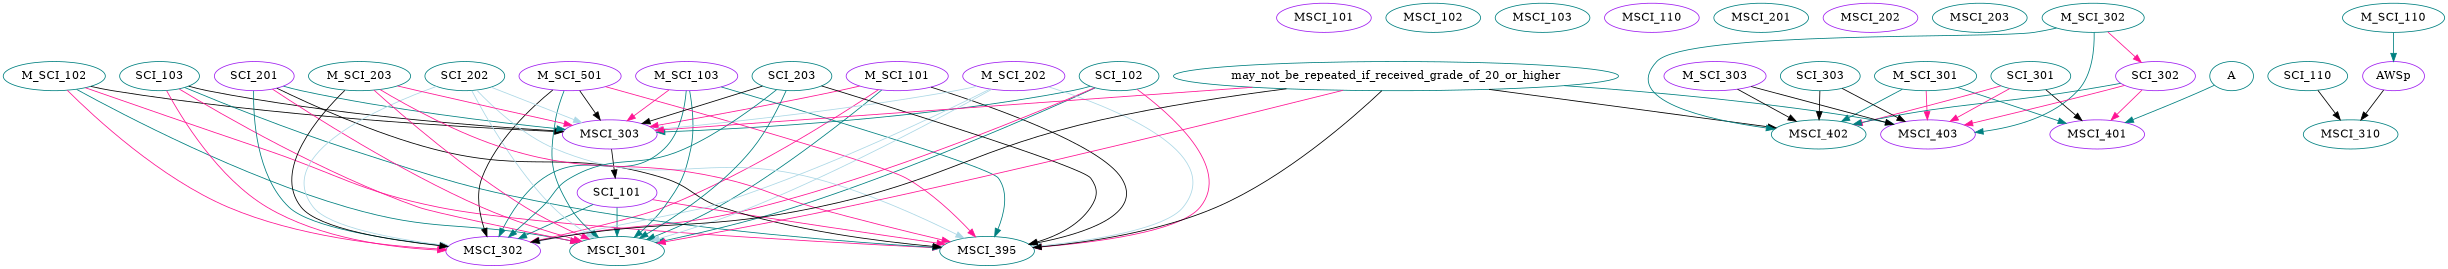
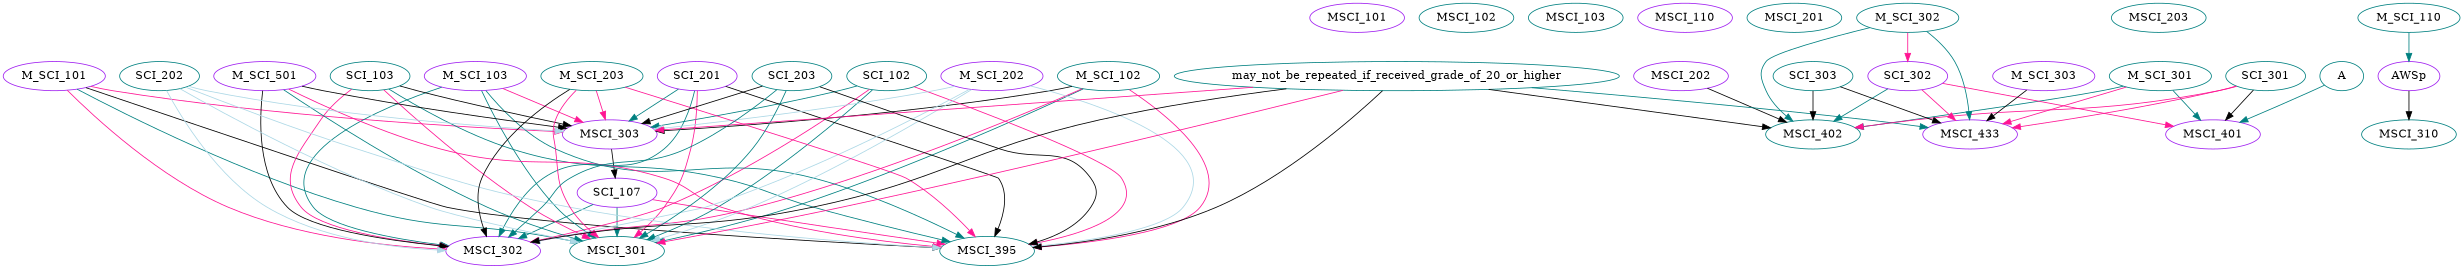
node "SCI_110": removed
edge "M_SCI_303" -> "MSCI_402": now "MSCI_202" -> "MSCI_402"
node "MSCI_403": label "MSCI_403" -> "MSCI_433"
node "SCI_101": label "SCI_101" -> "SCI_107"
